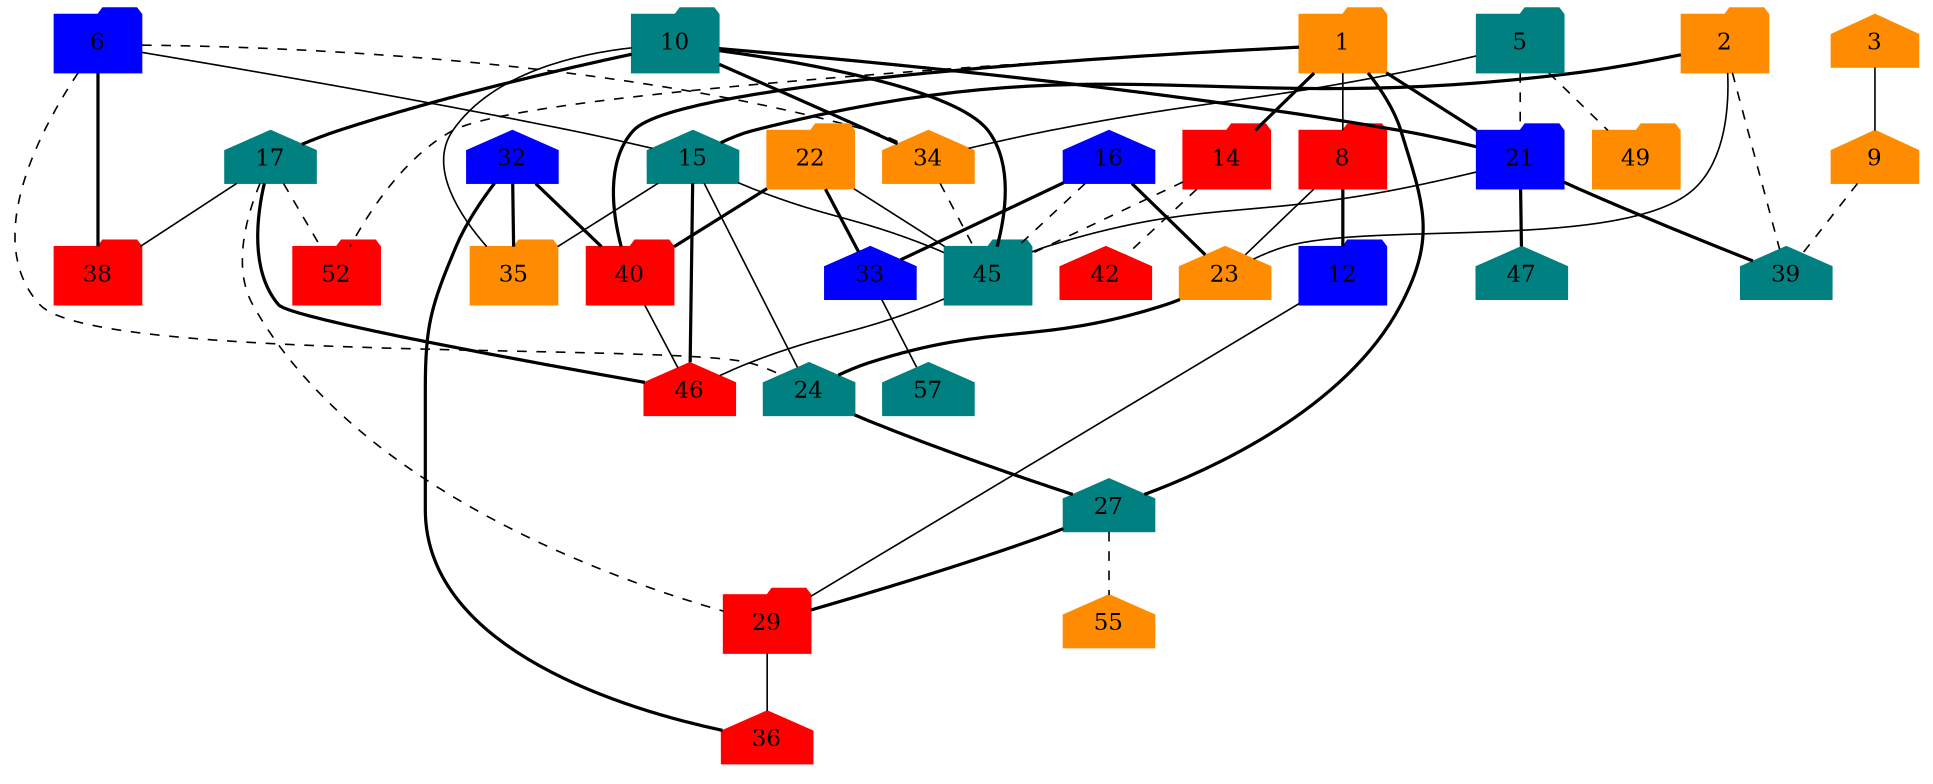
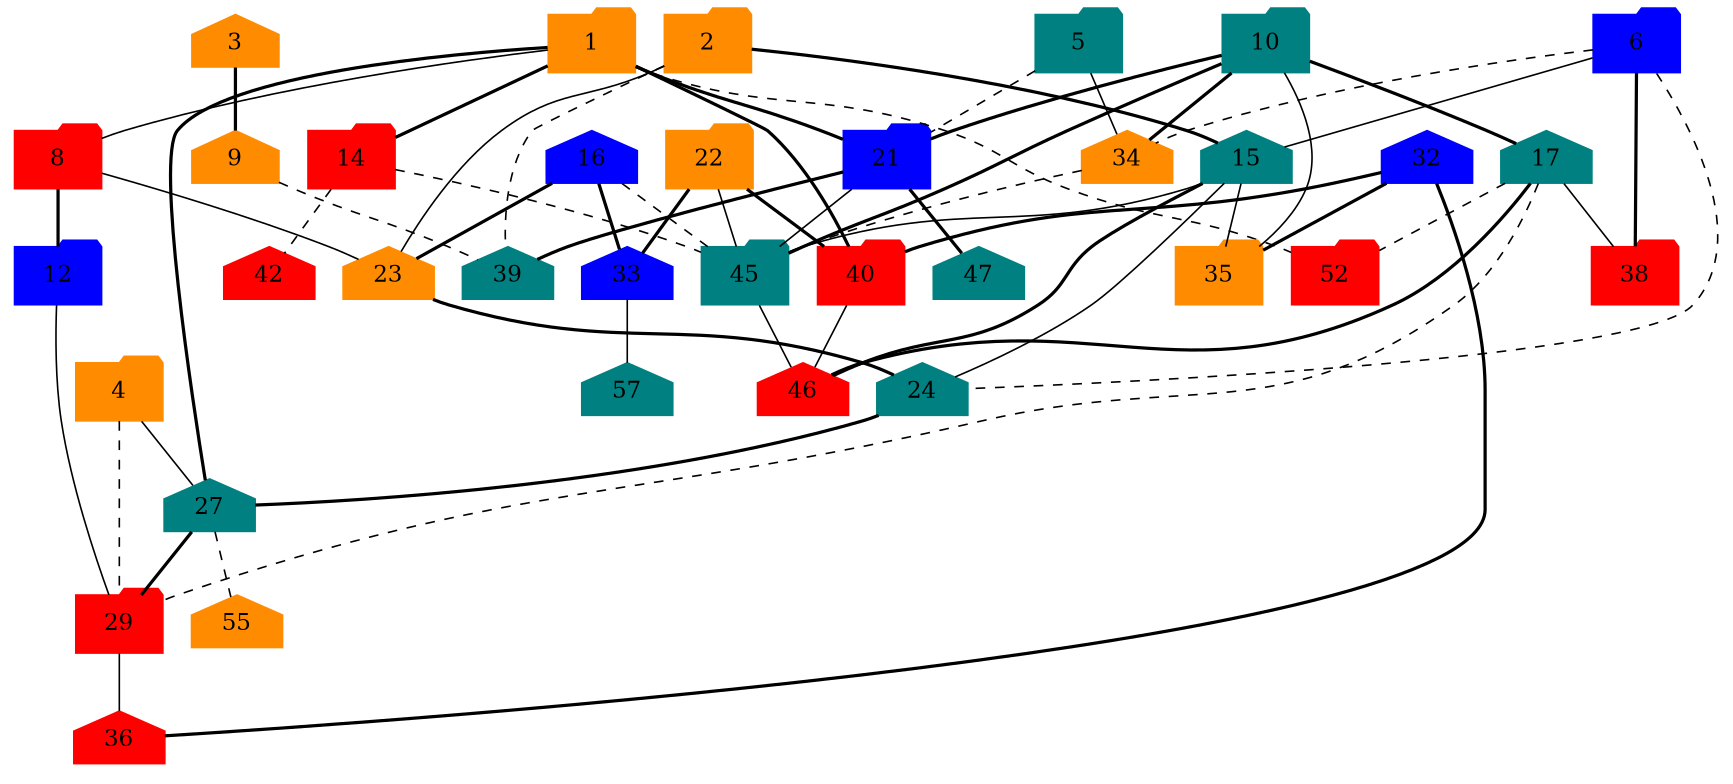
edge "3" -- "9": style solid -> bold
node "49": removed
node "4": added
